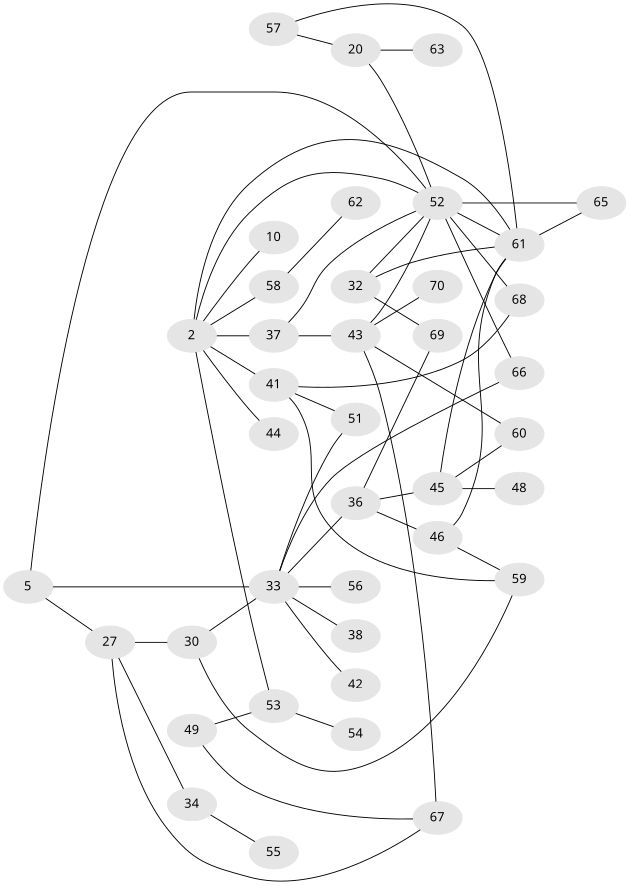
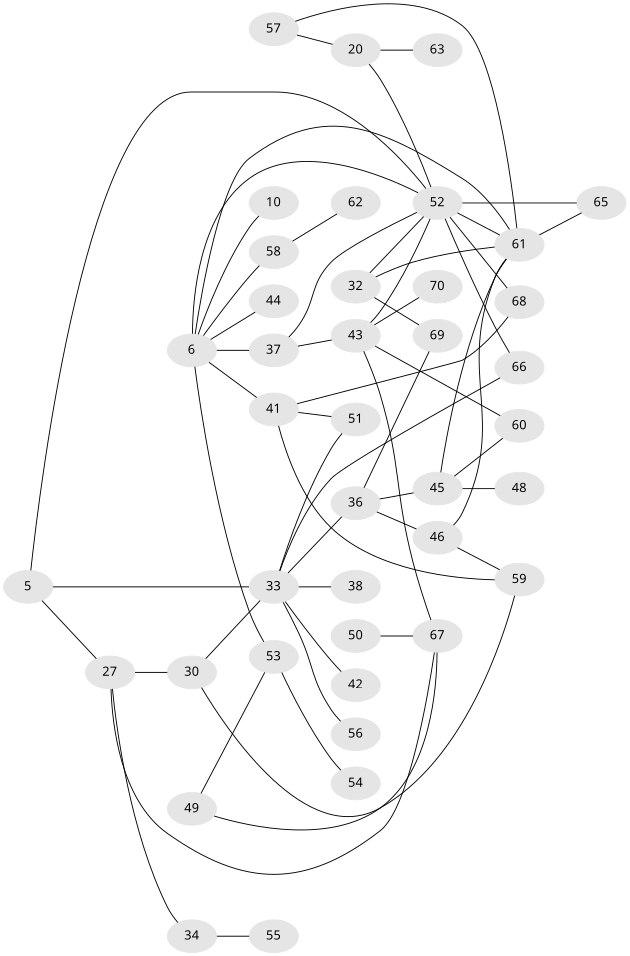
node "2": label "2" -> "6"
node "50": added
